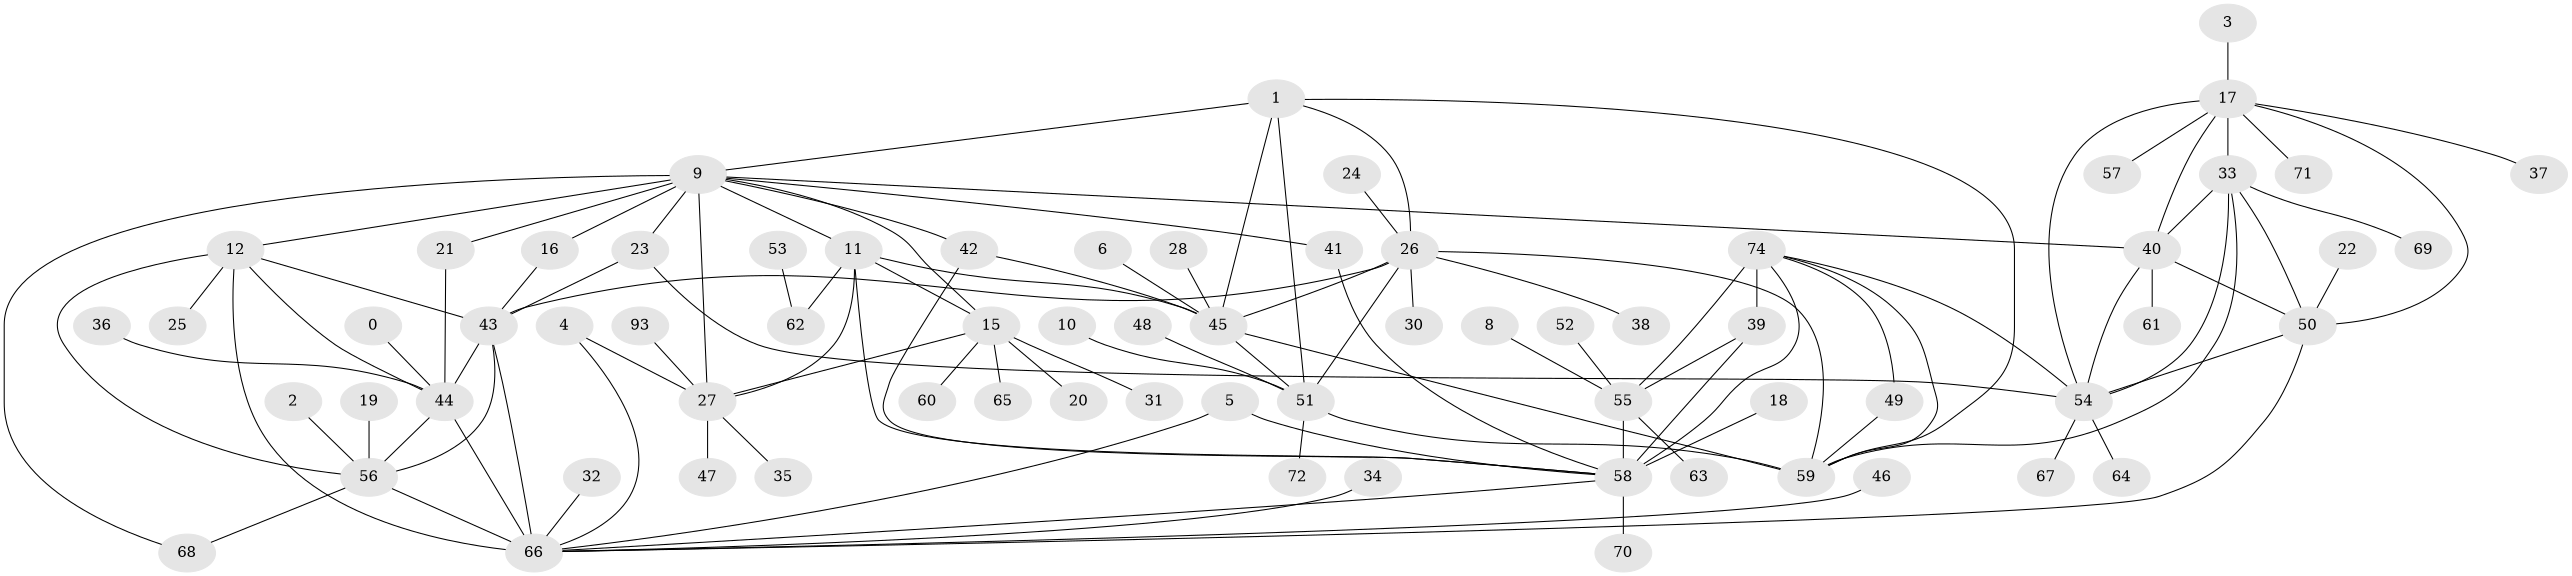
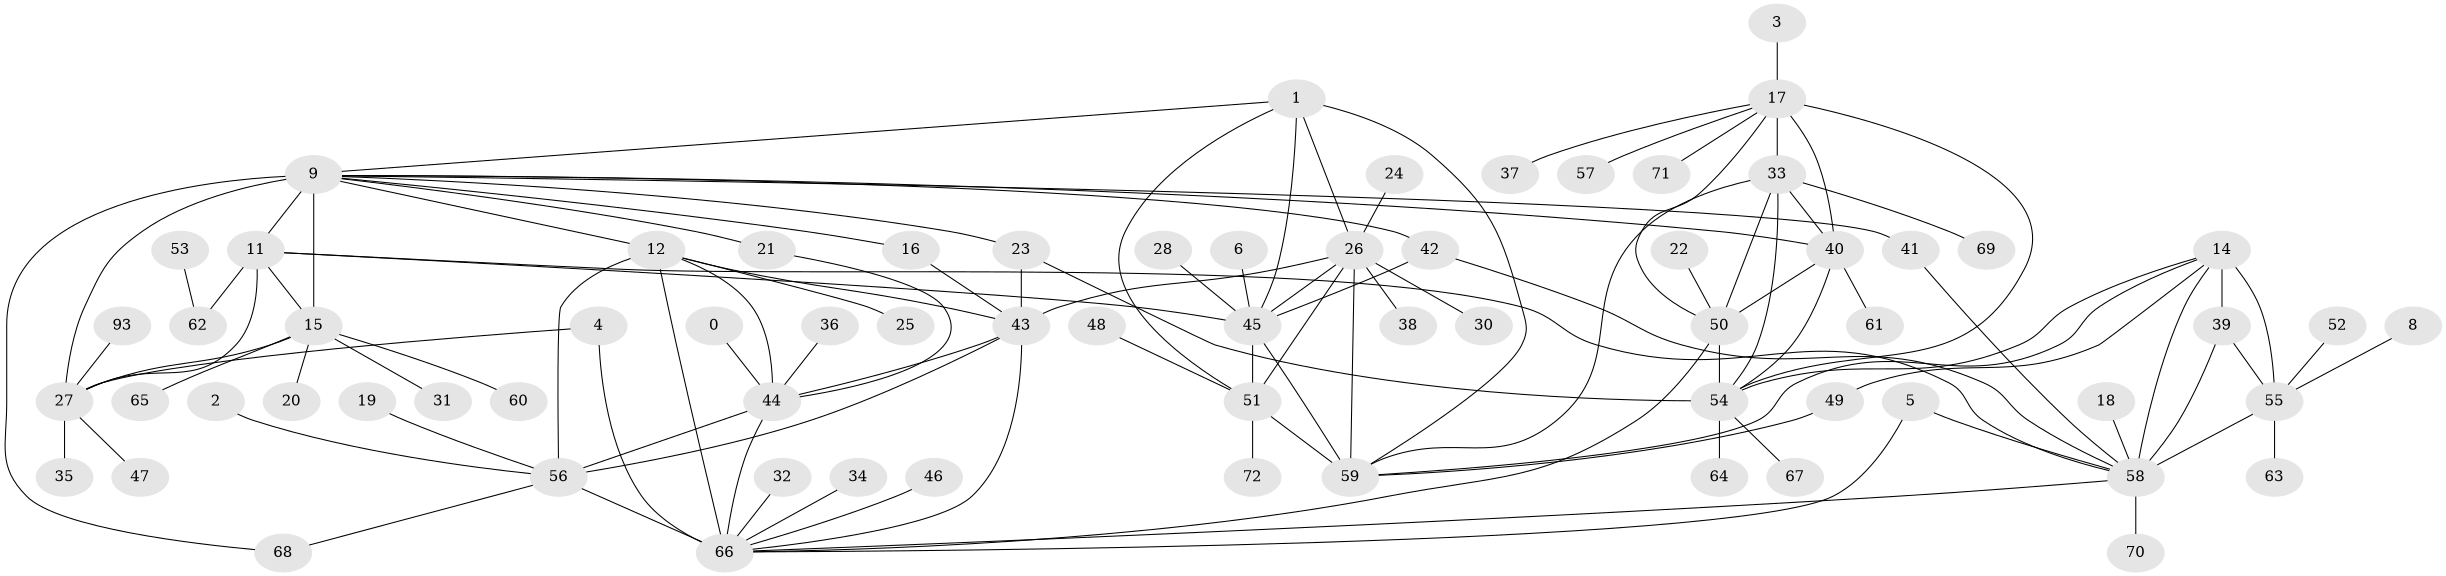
node "74": label "74" -> "14"
node "10": removed
